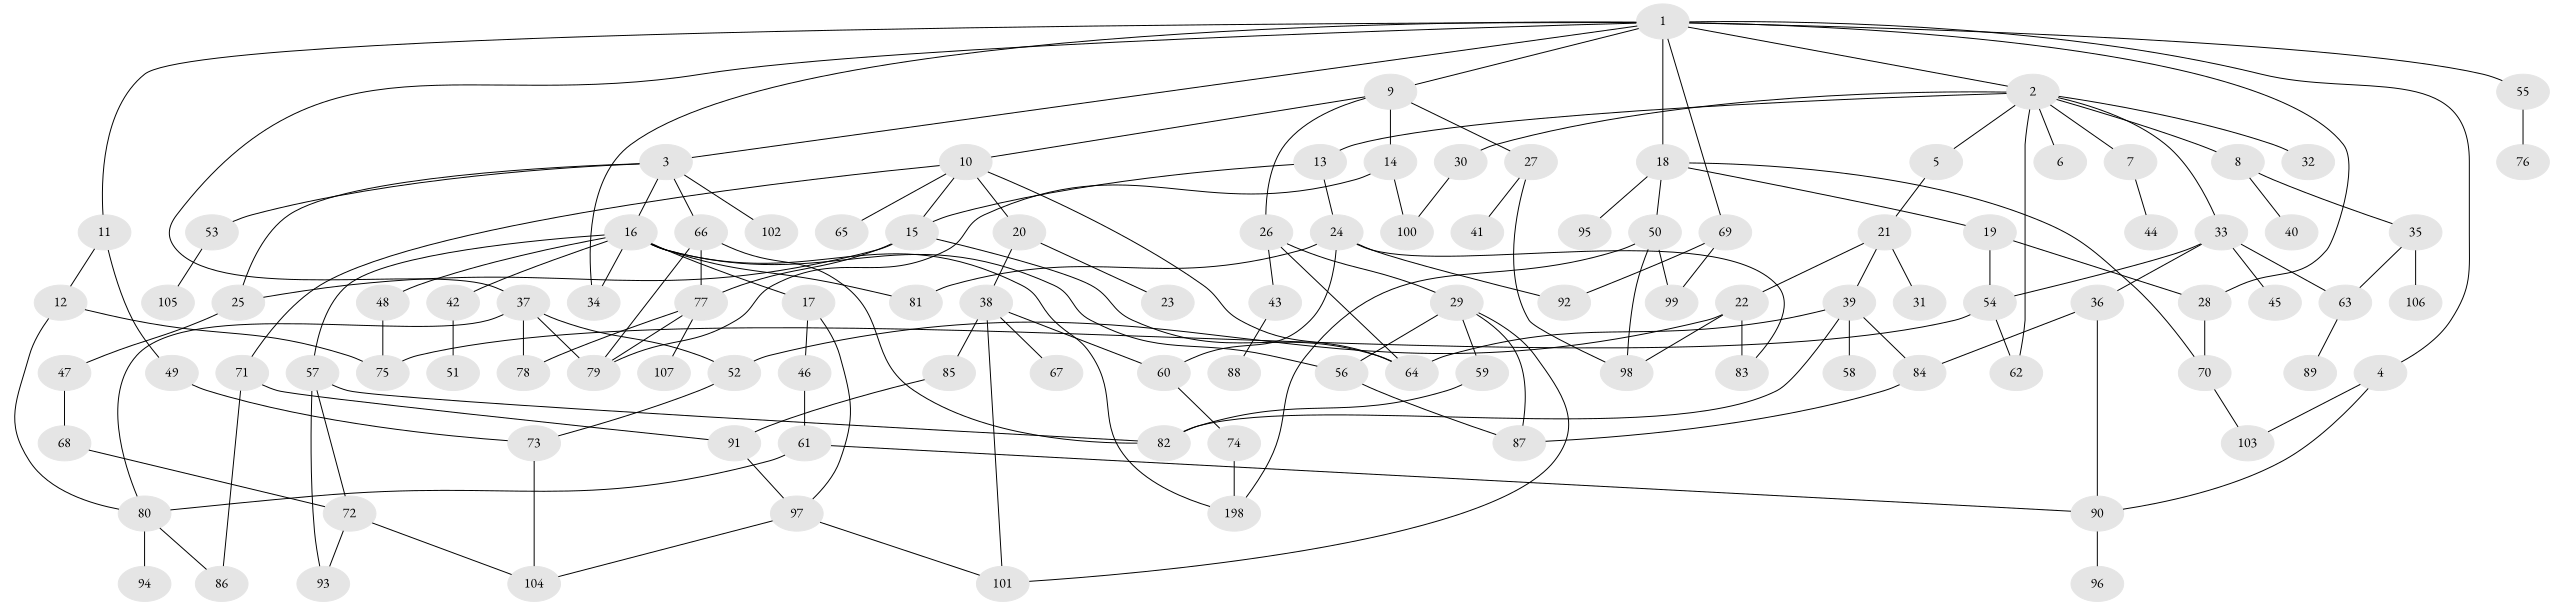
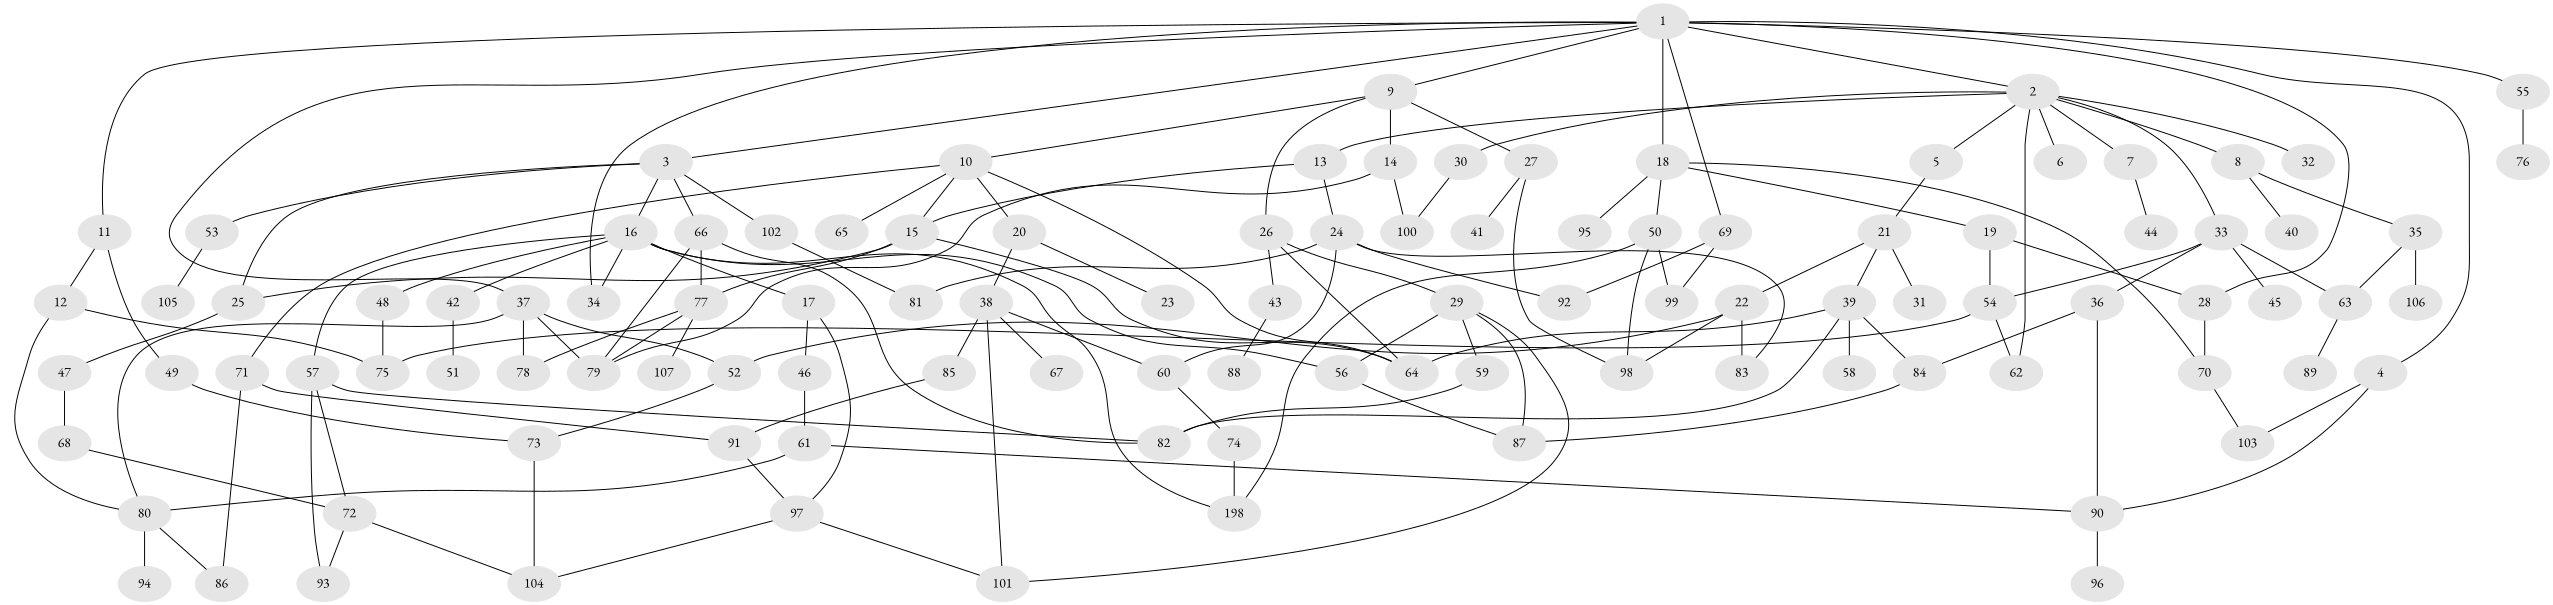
edge "16" -- "81": now "102" -- "81"
